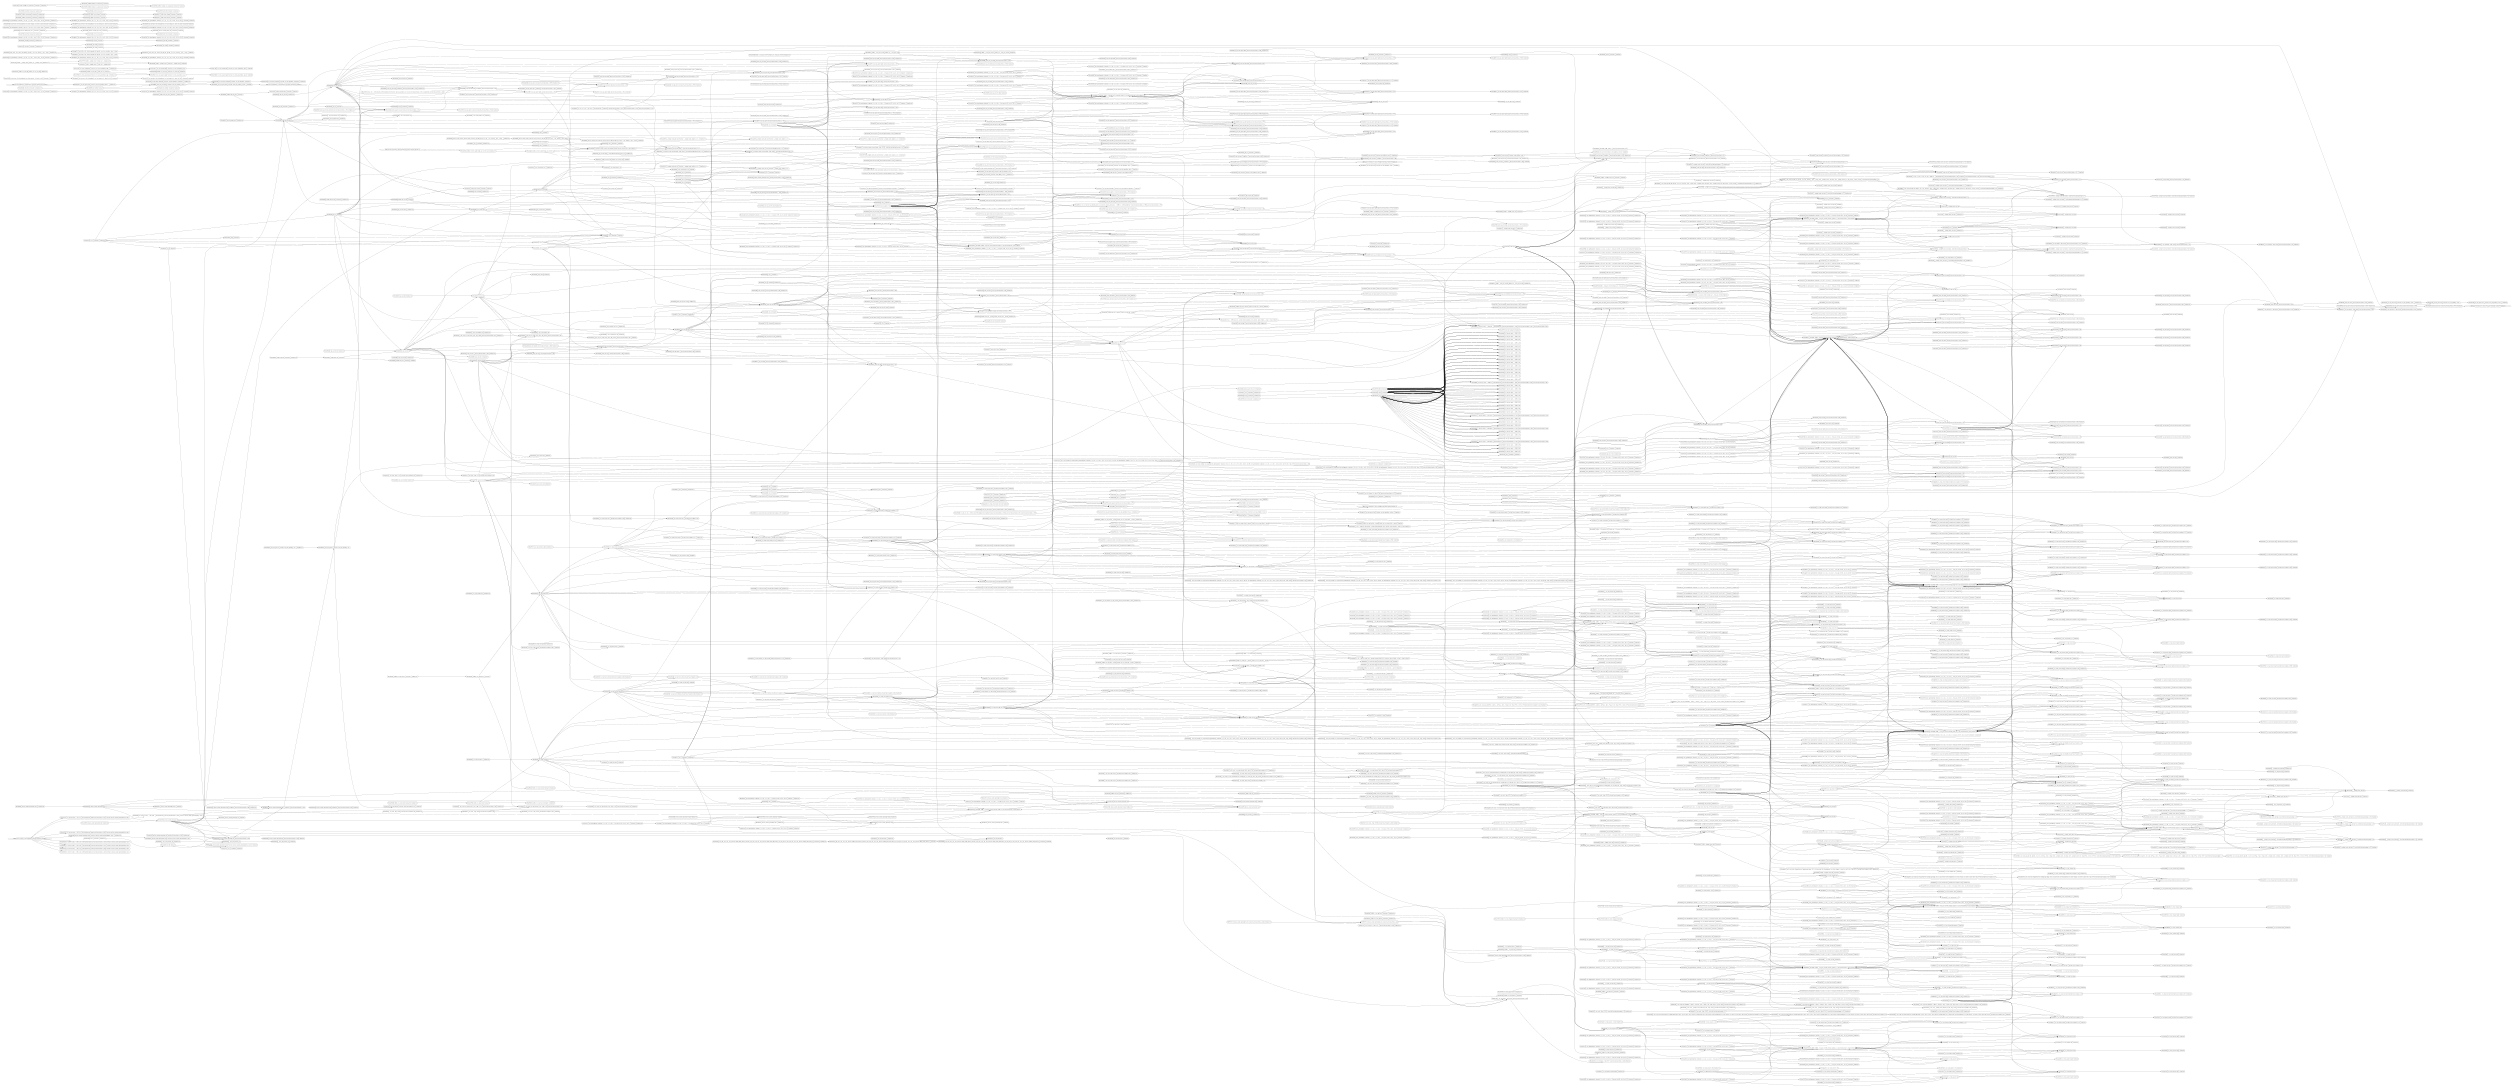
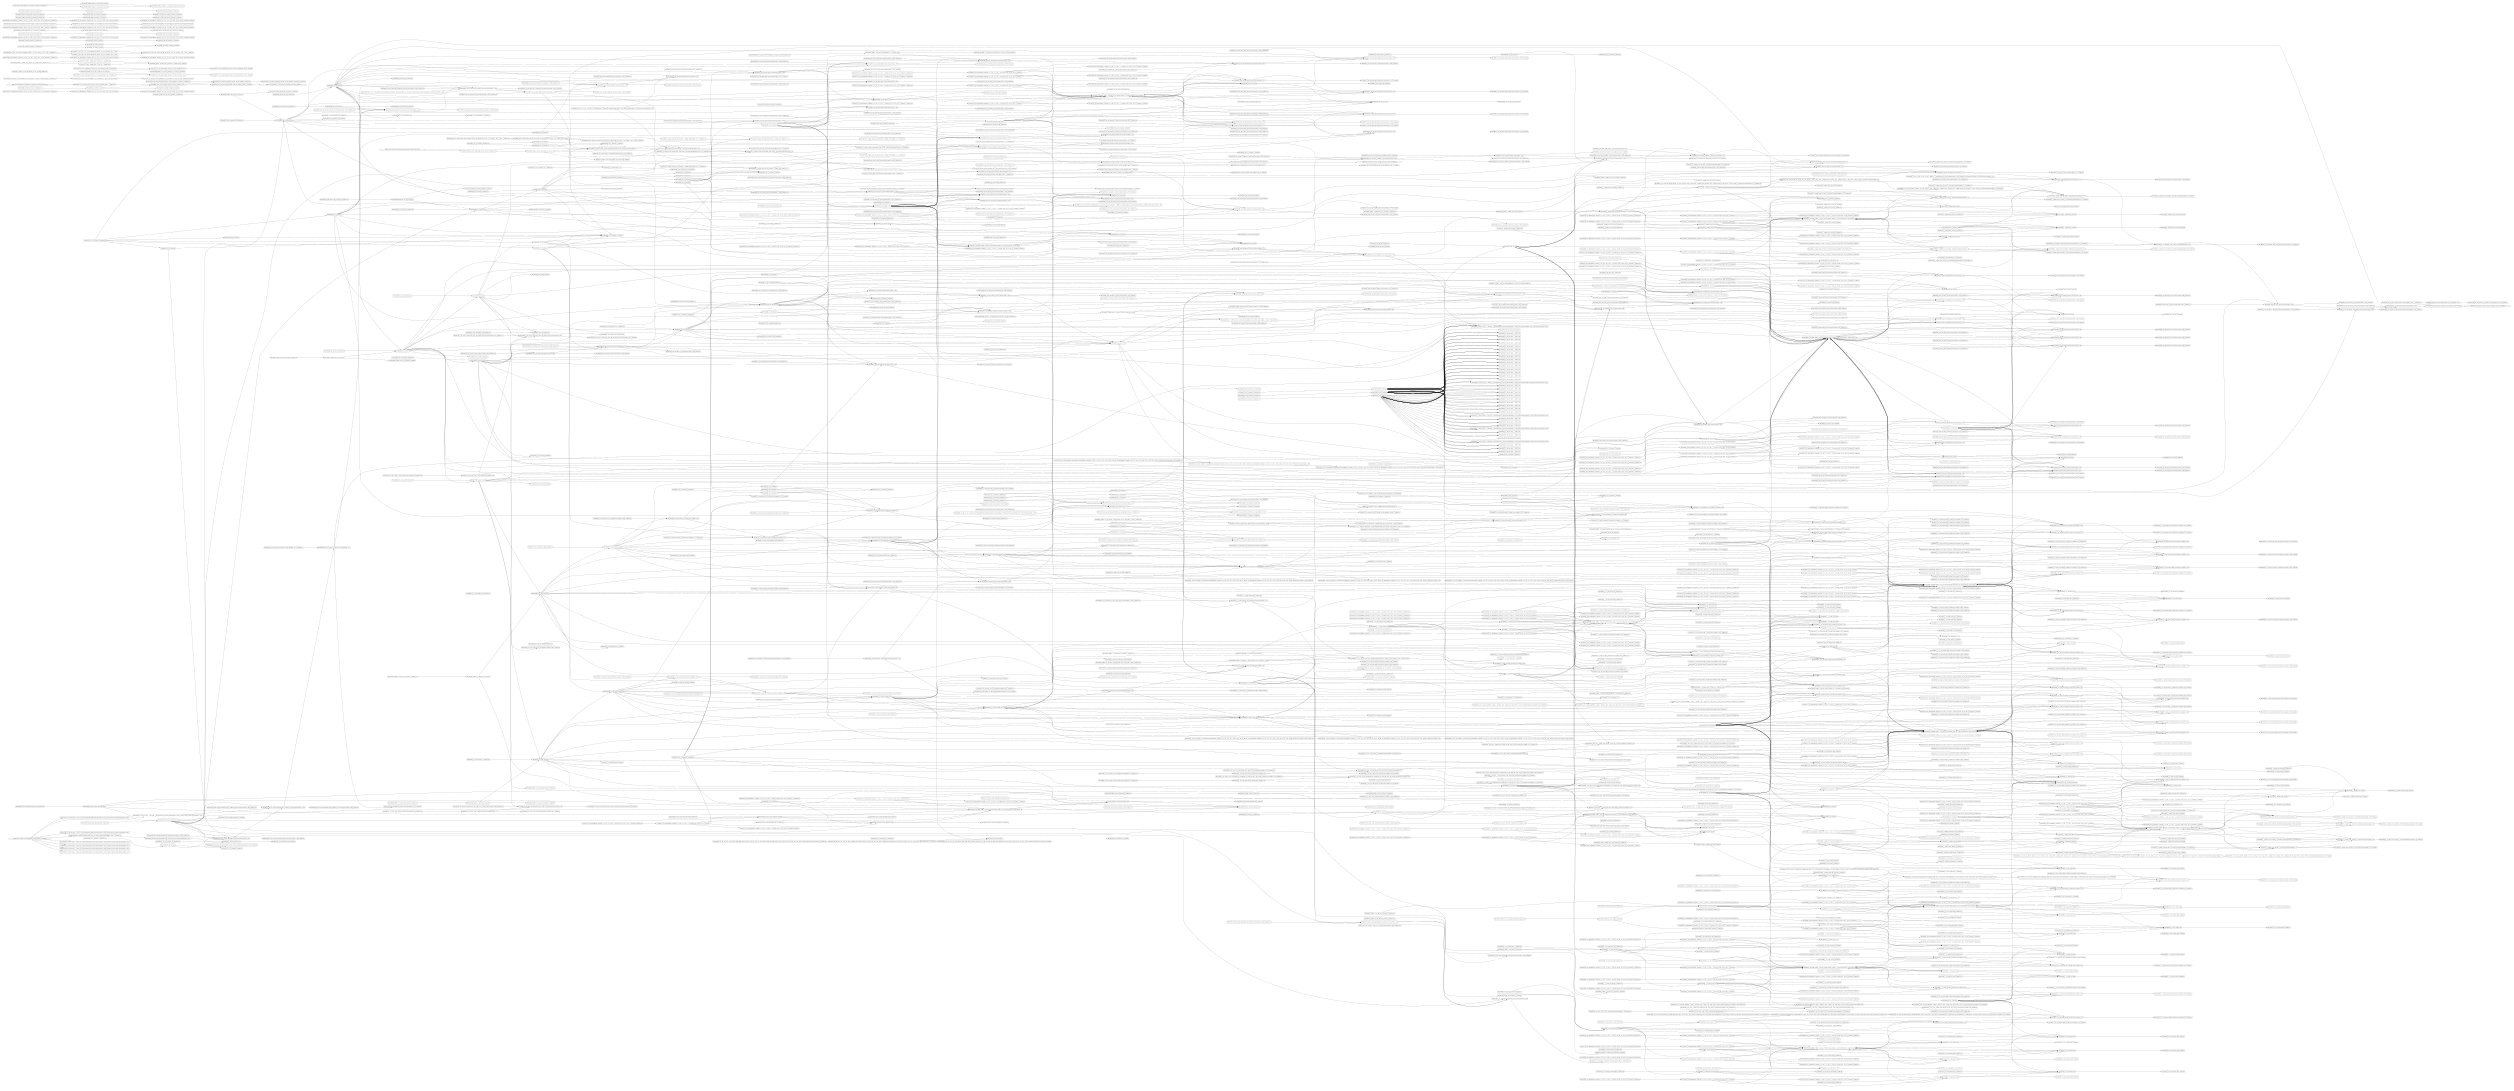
node "CE0x4dc89e0": removed
